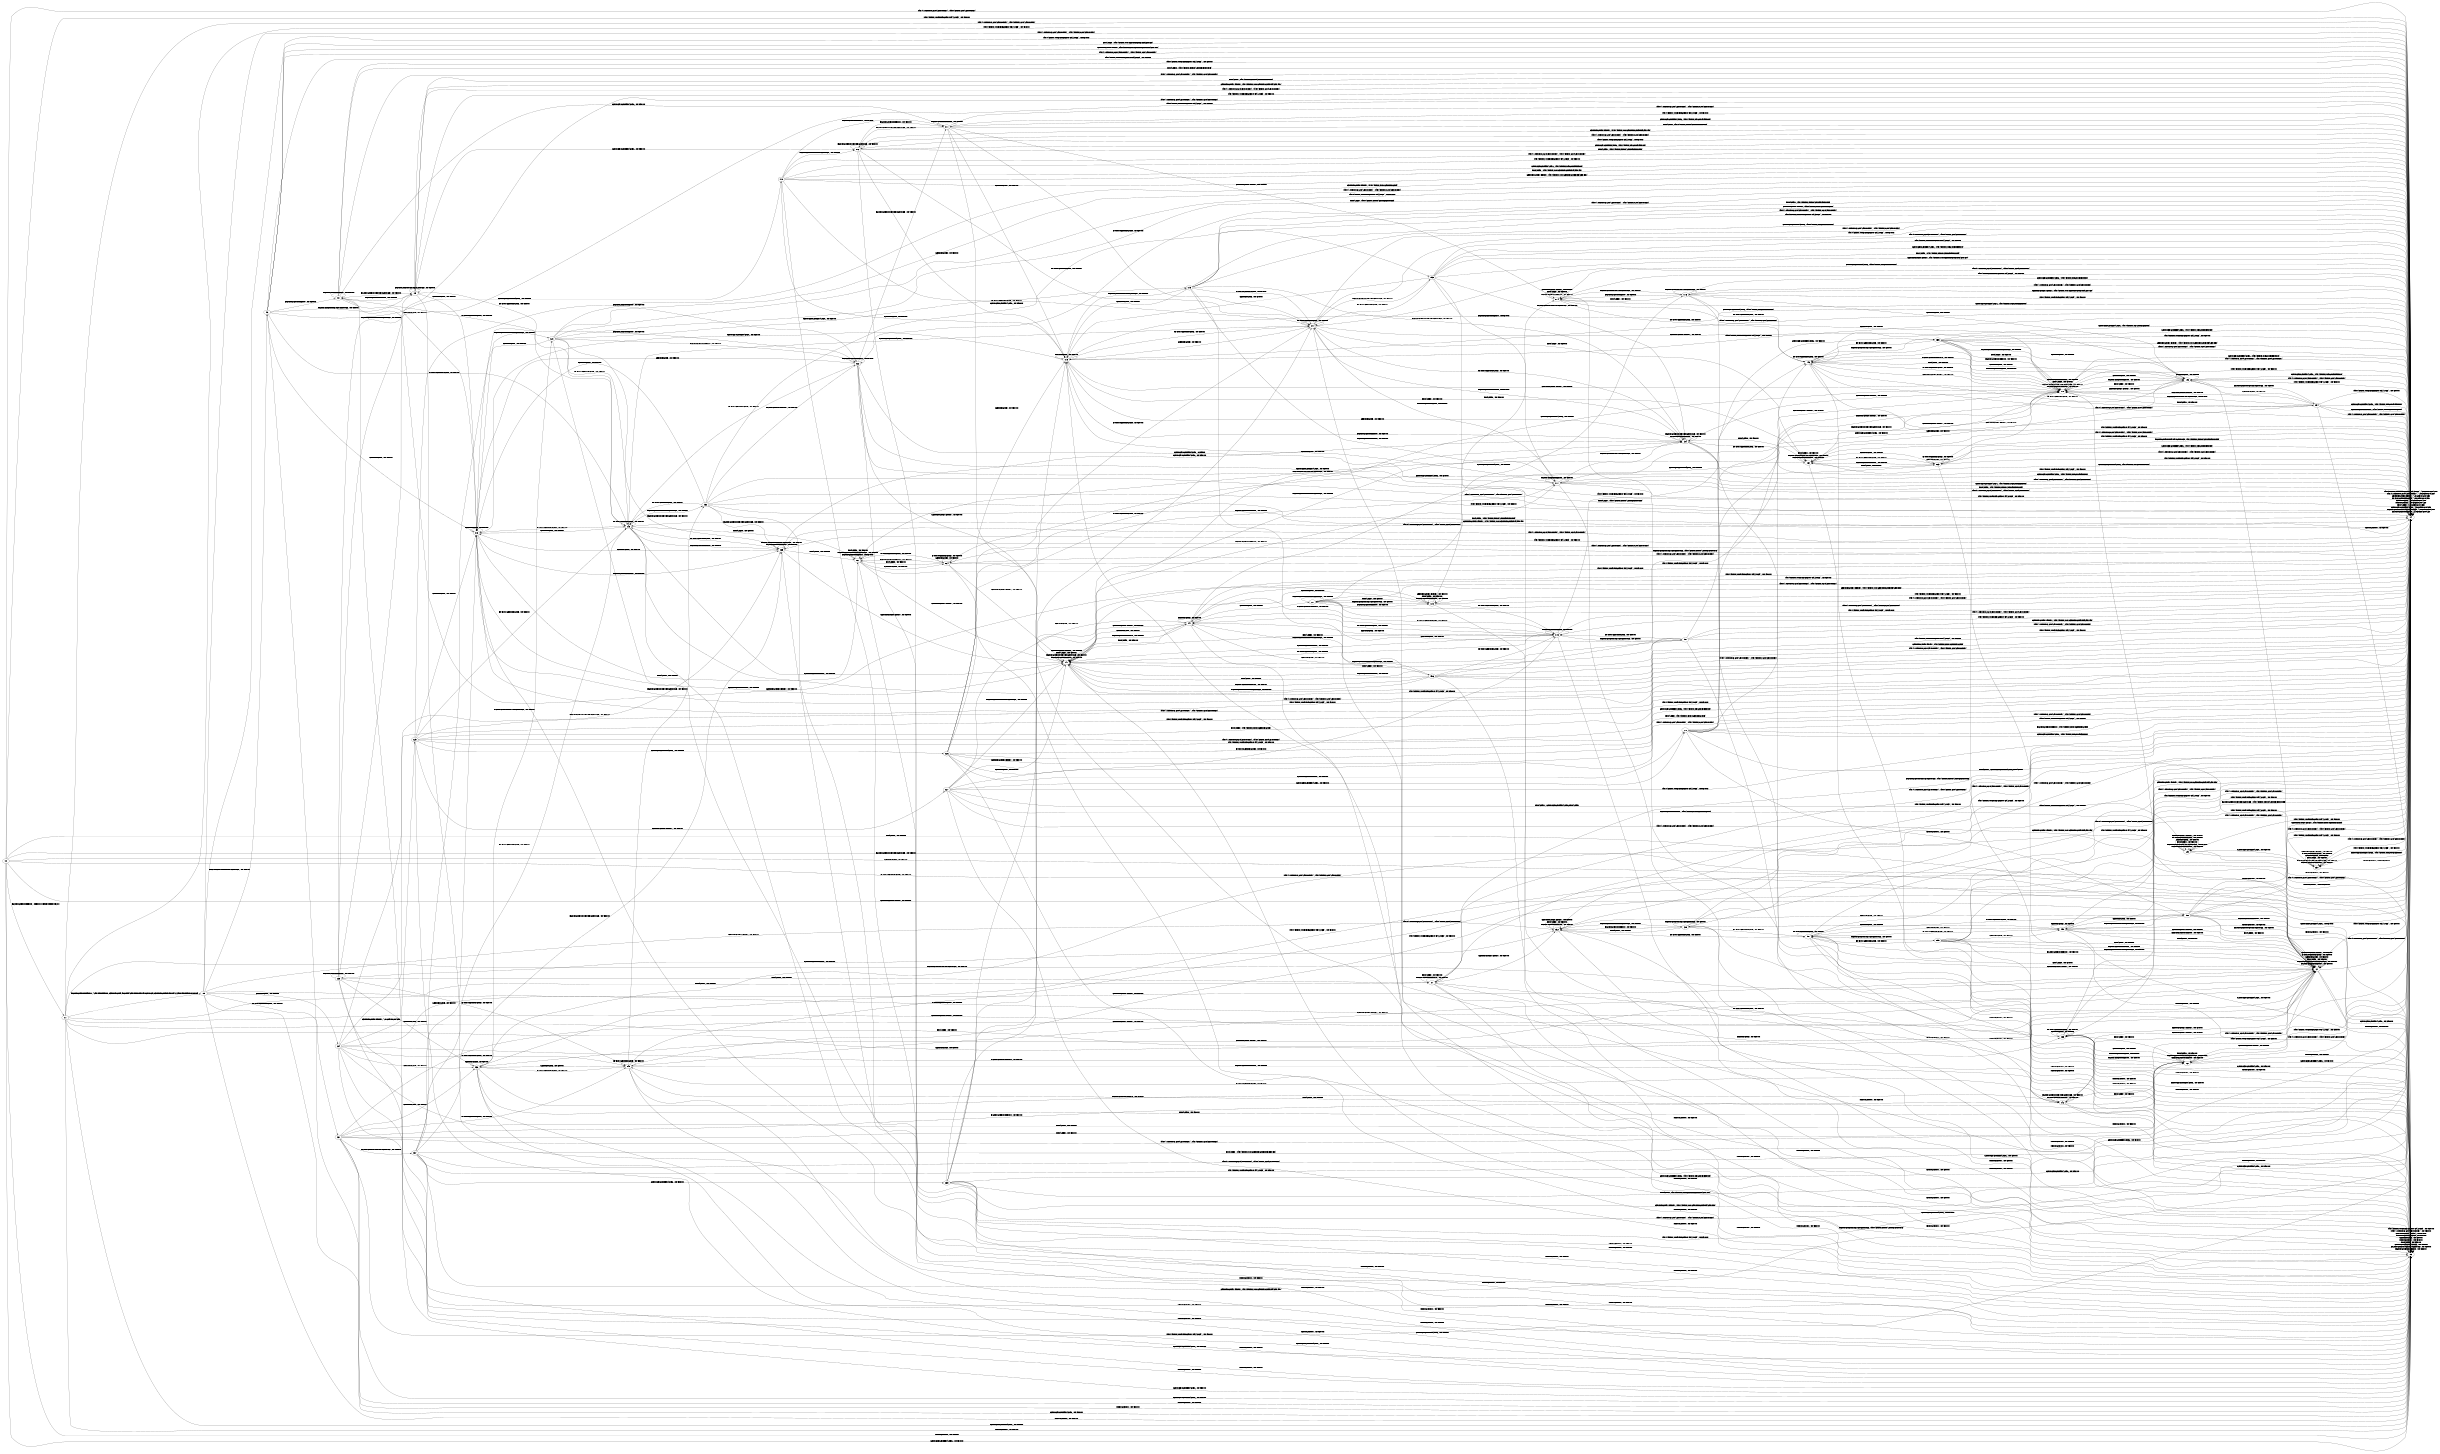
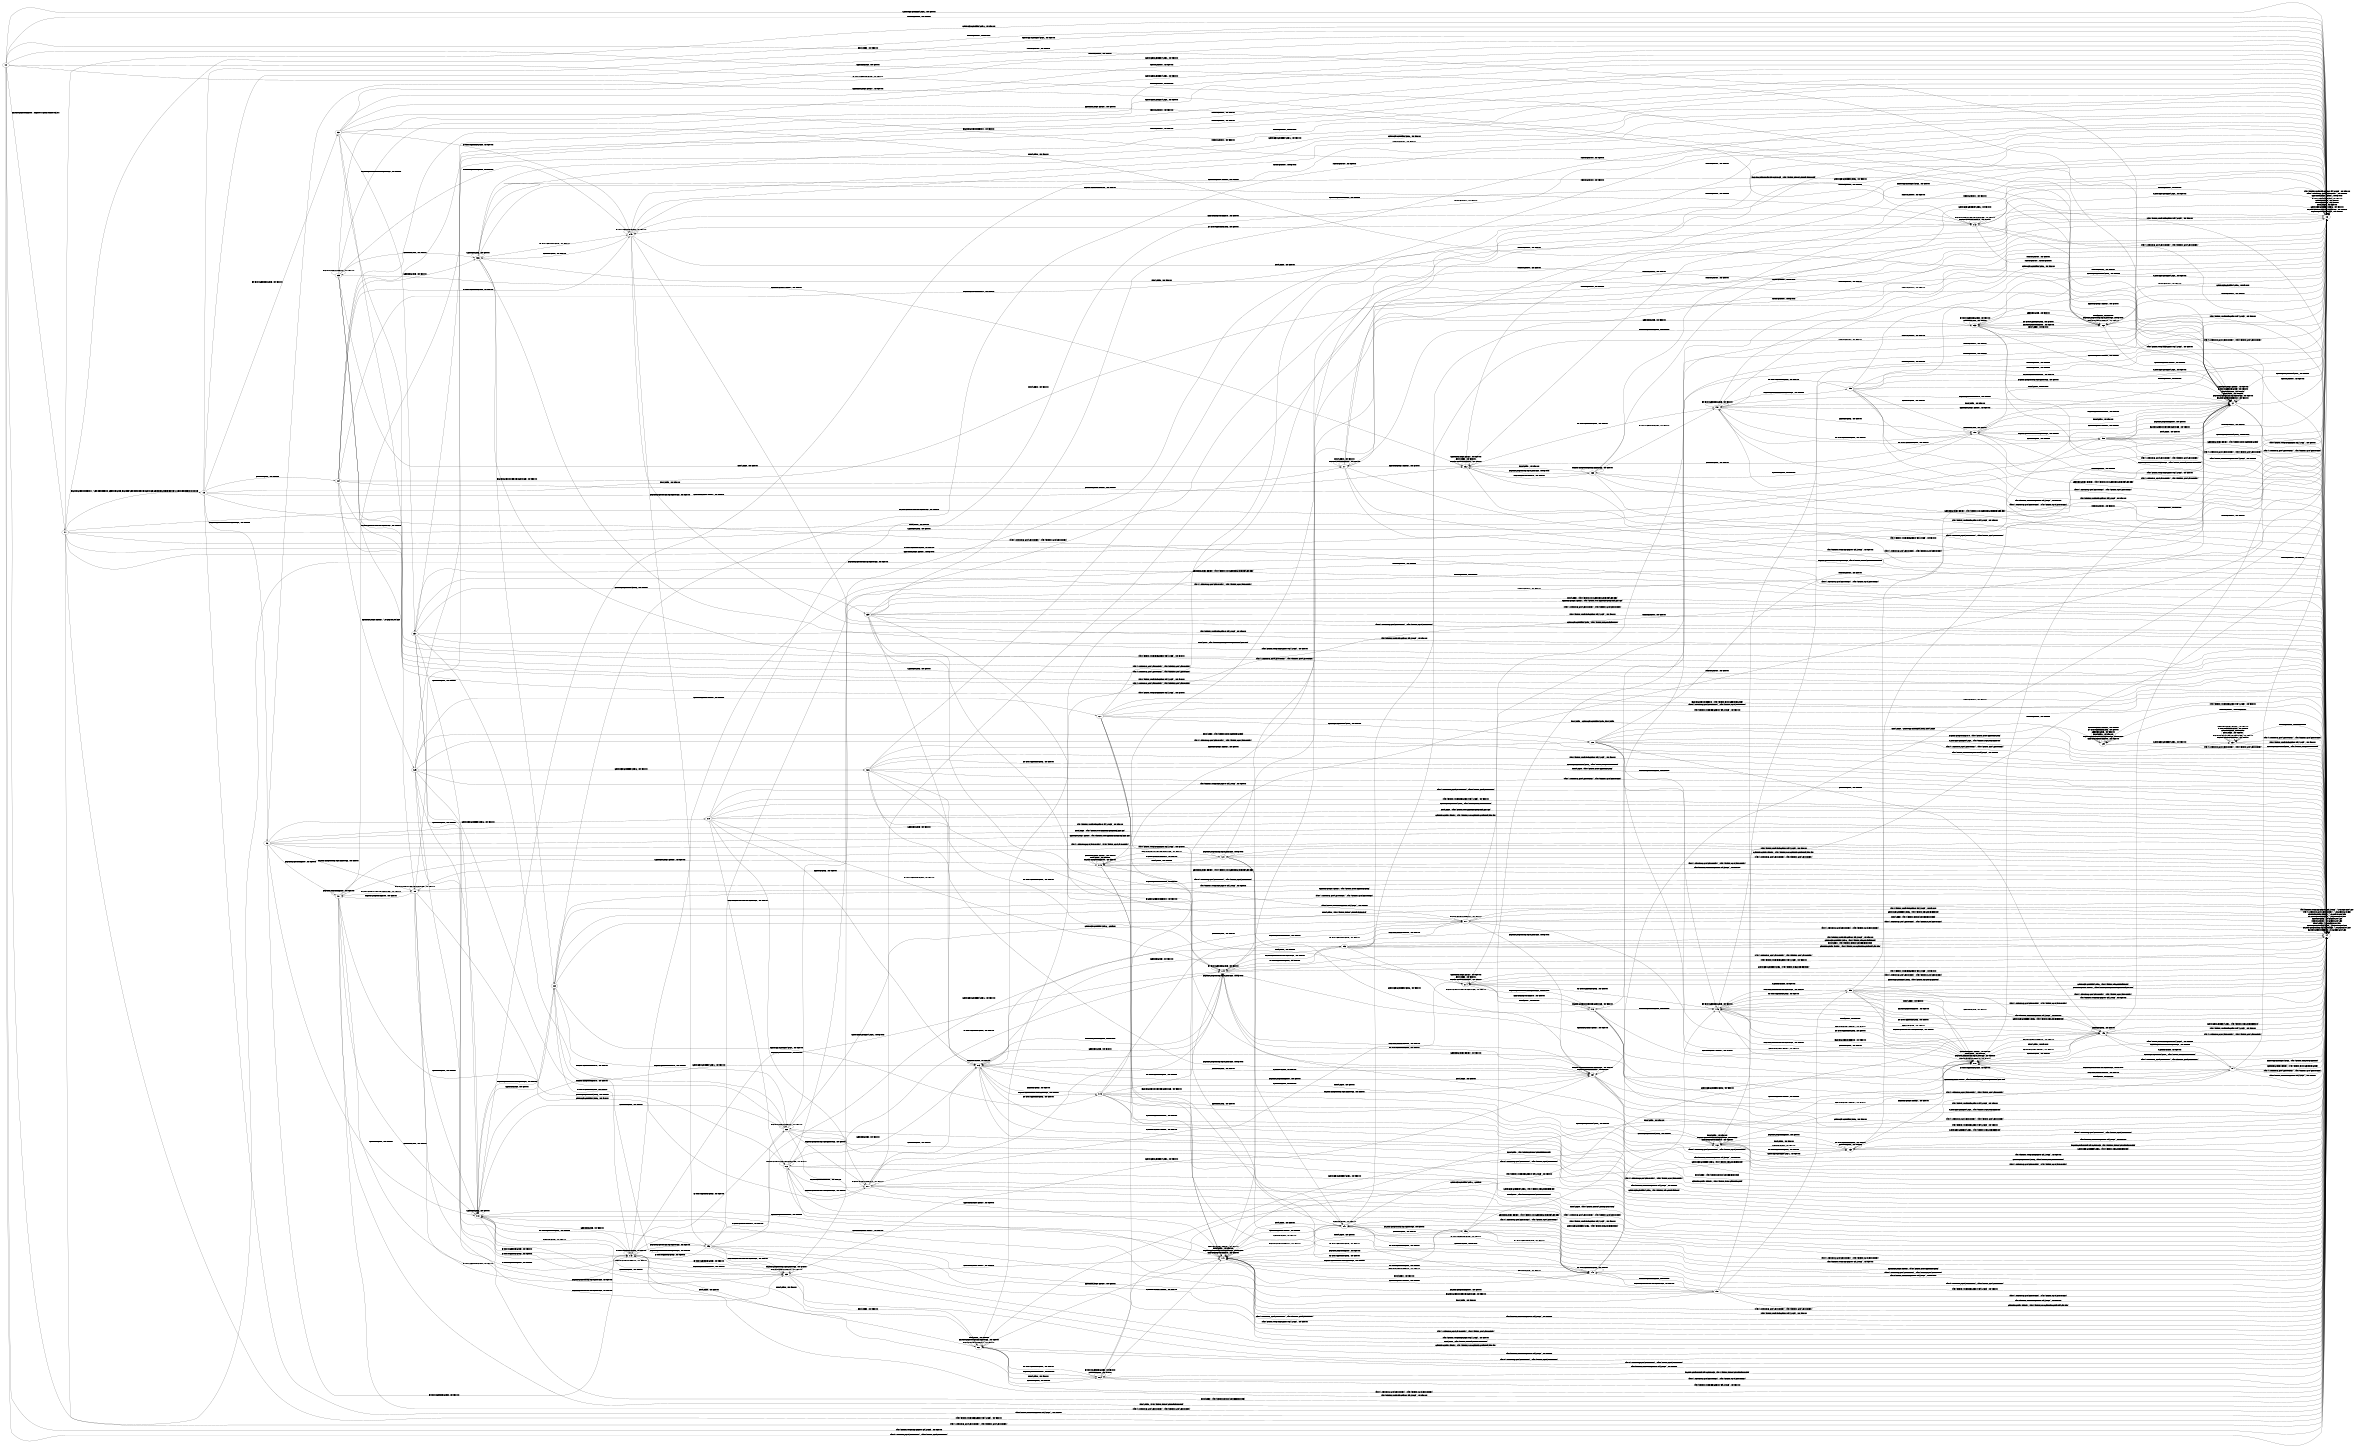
edge "s64" -> "s63": label "CHANGE_CIPHER_SPEC / TIMEOUT" -> "CHANGE_CIPHER_SPEC / CLIENT"
edge "s47" -> "s21": reversed
edge "s32" -> "s58": now "s32" -> "s50"
edge "s42" -> "s62": label "FINISHED / TIMEOUT" -> "APPLICATION / APPLICATION"
edge "s31" -> "s36": removed, label "CERTIFICATE / TIMEOUT"
